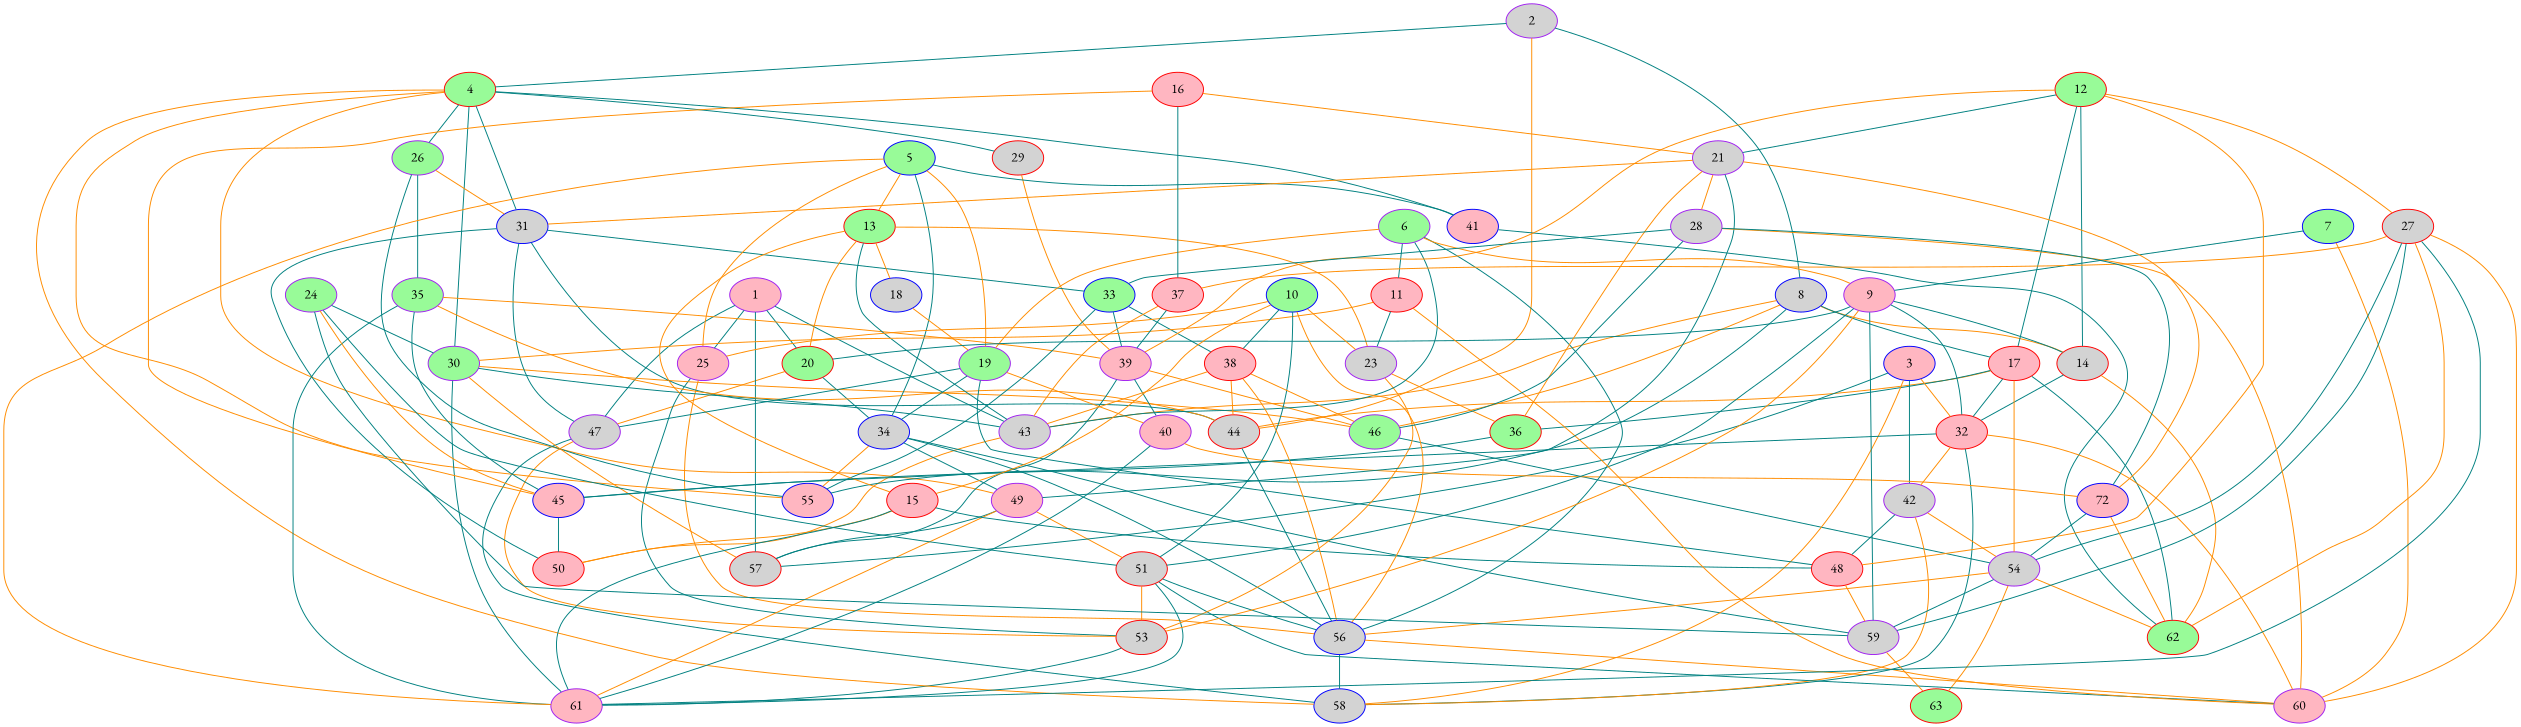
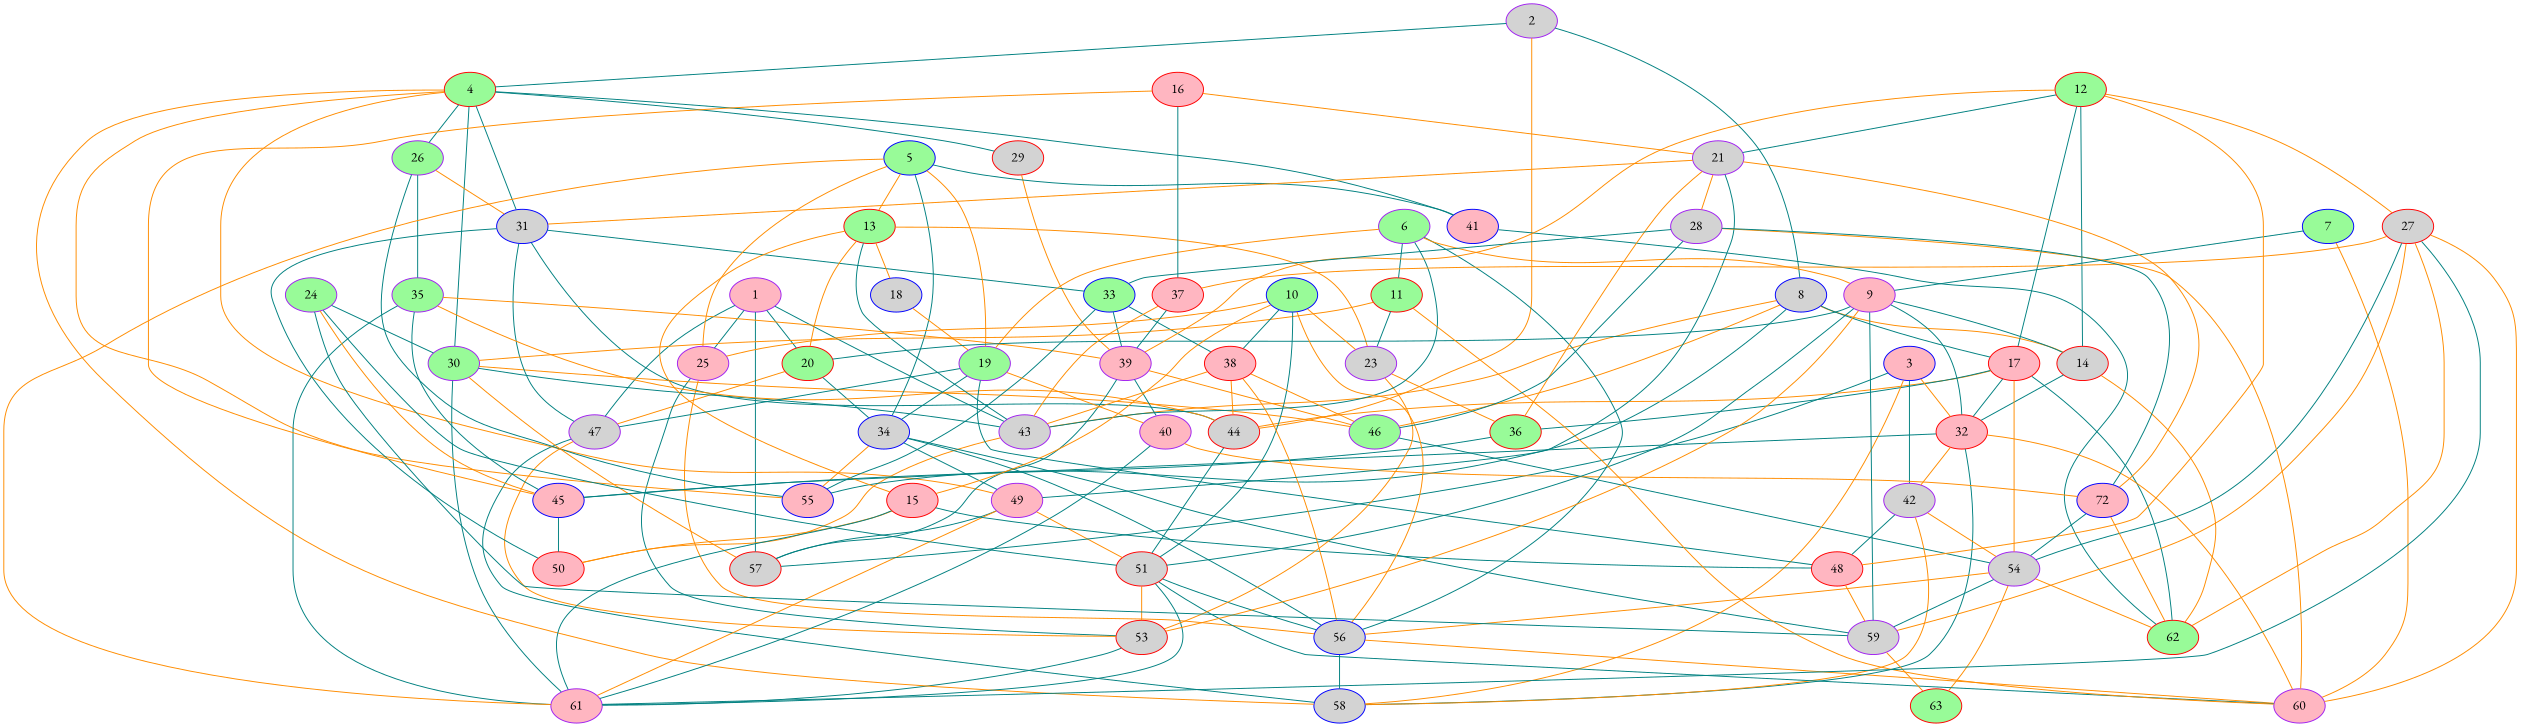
node "11": fillcolor lightpink -> palegreen
edge "27" -- "59": color teal -> darkorange
edge "44" -- "56": now "44" -- "51"
